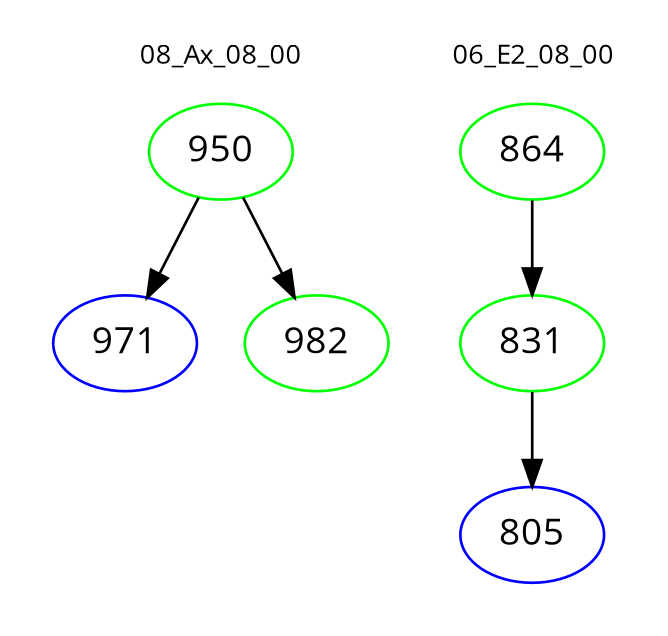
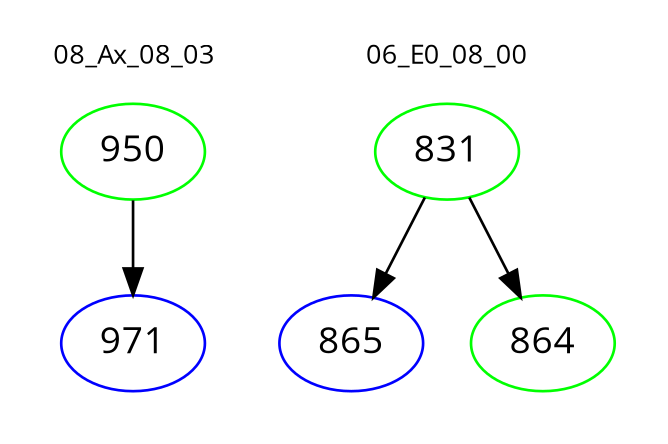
cluster "08_Ax_08_00": label "08_Ax_08_00" -> "08_Ax_08_03"
cluster "06_E2_08_00": label "06_E2_08_00" -> "06_E0_08_00"
edge "864" -> "831": reversed
node "982": removed
node "805": label "805" -> "865"
